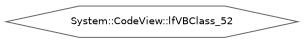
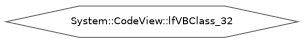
node "System::CodeView::lfVBClass_52": label "System::CodeView::lfVBClass_52" -> "System::CodeView::lfVBClass_32"
